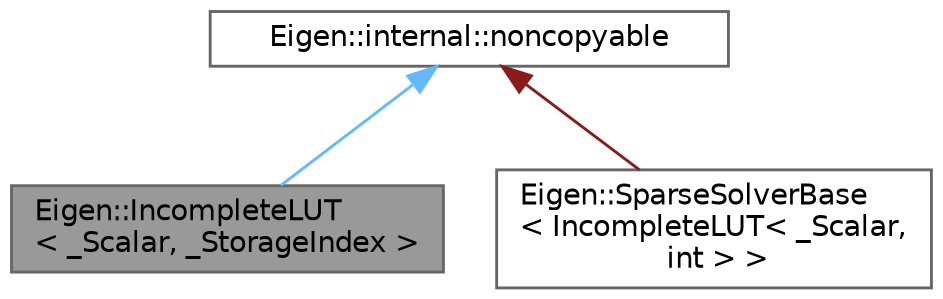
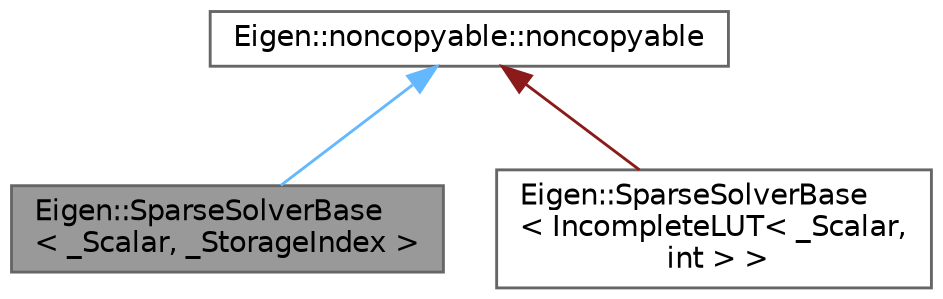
node "Eigen::internal::noncopyable": label "Eigen::internal::noncopyable" -> "Eigen::noncopyable::noncopyable"
node "Eigen::IncompleteLUT < _Scalar, _StorageIndex >": label "Eigen::IncompleteLUT < _Scalar, _StorageIndex >" -> "Eigen::SparseSolverBase < _Scalar, _StorageIndex >"
